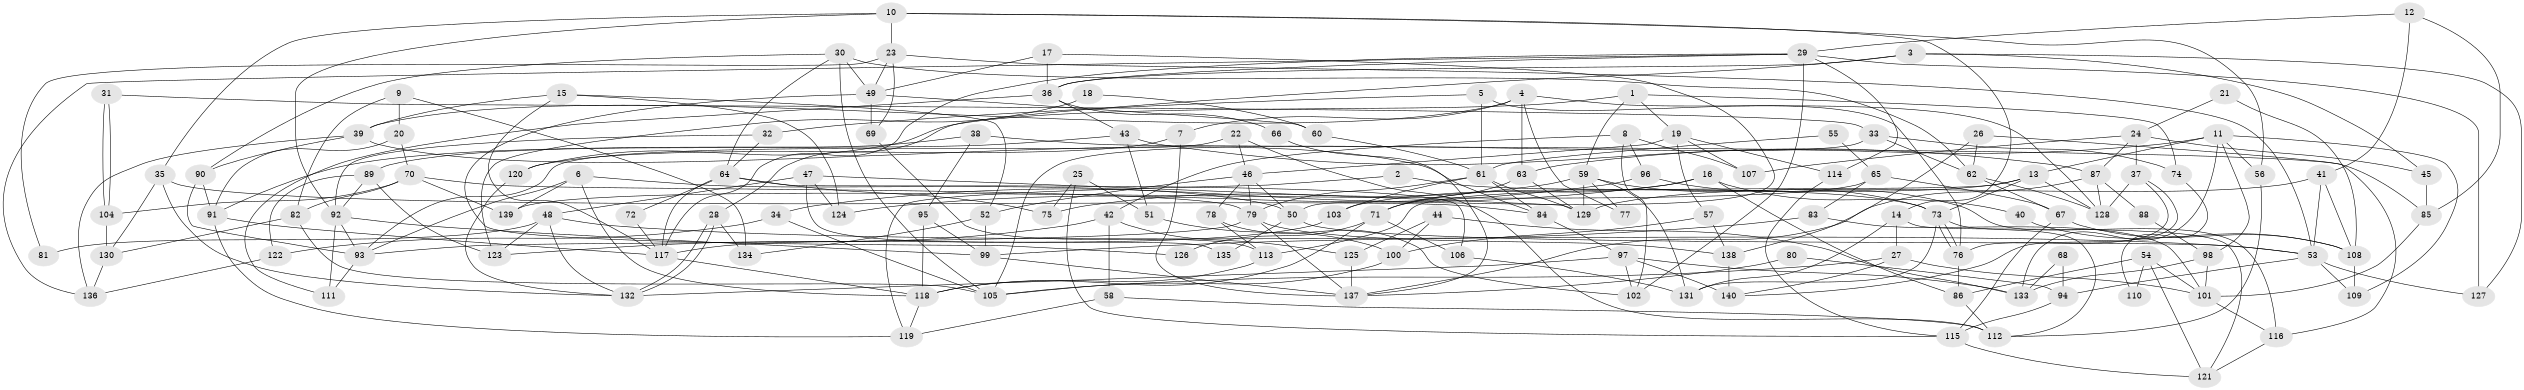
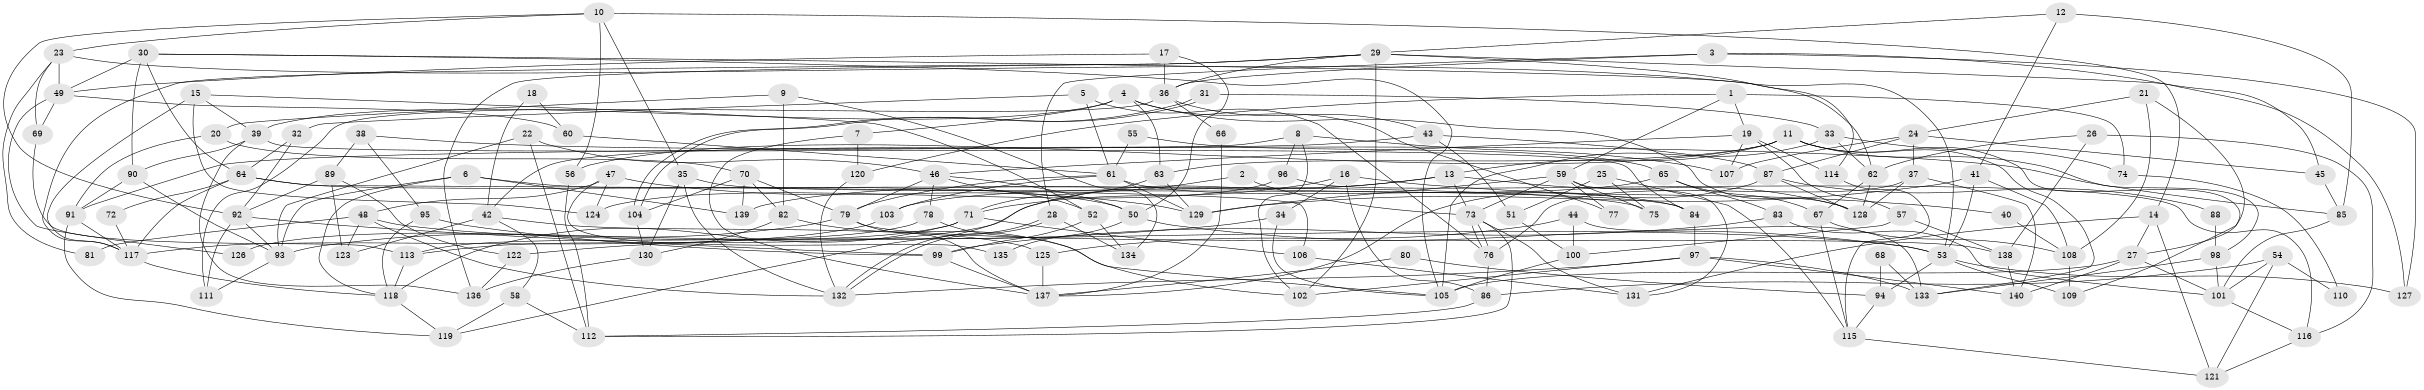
edge "18" -- "123": now "18" -- "42"
edge "21" -- "27": added
